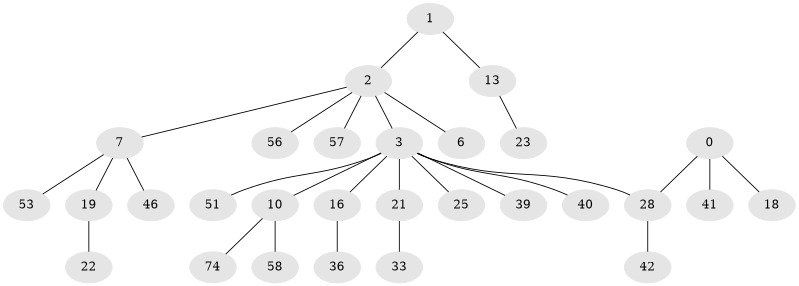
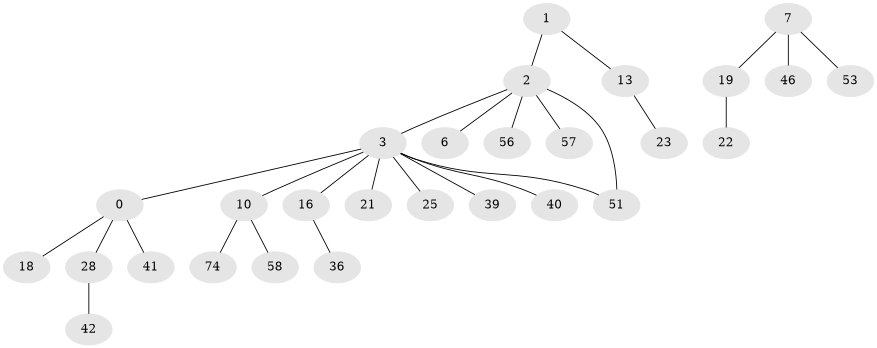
edge "2" -- "7": now "2" -- "51"
edge "3" -- "28": now "3" -- "0"
node "33": removed
